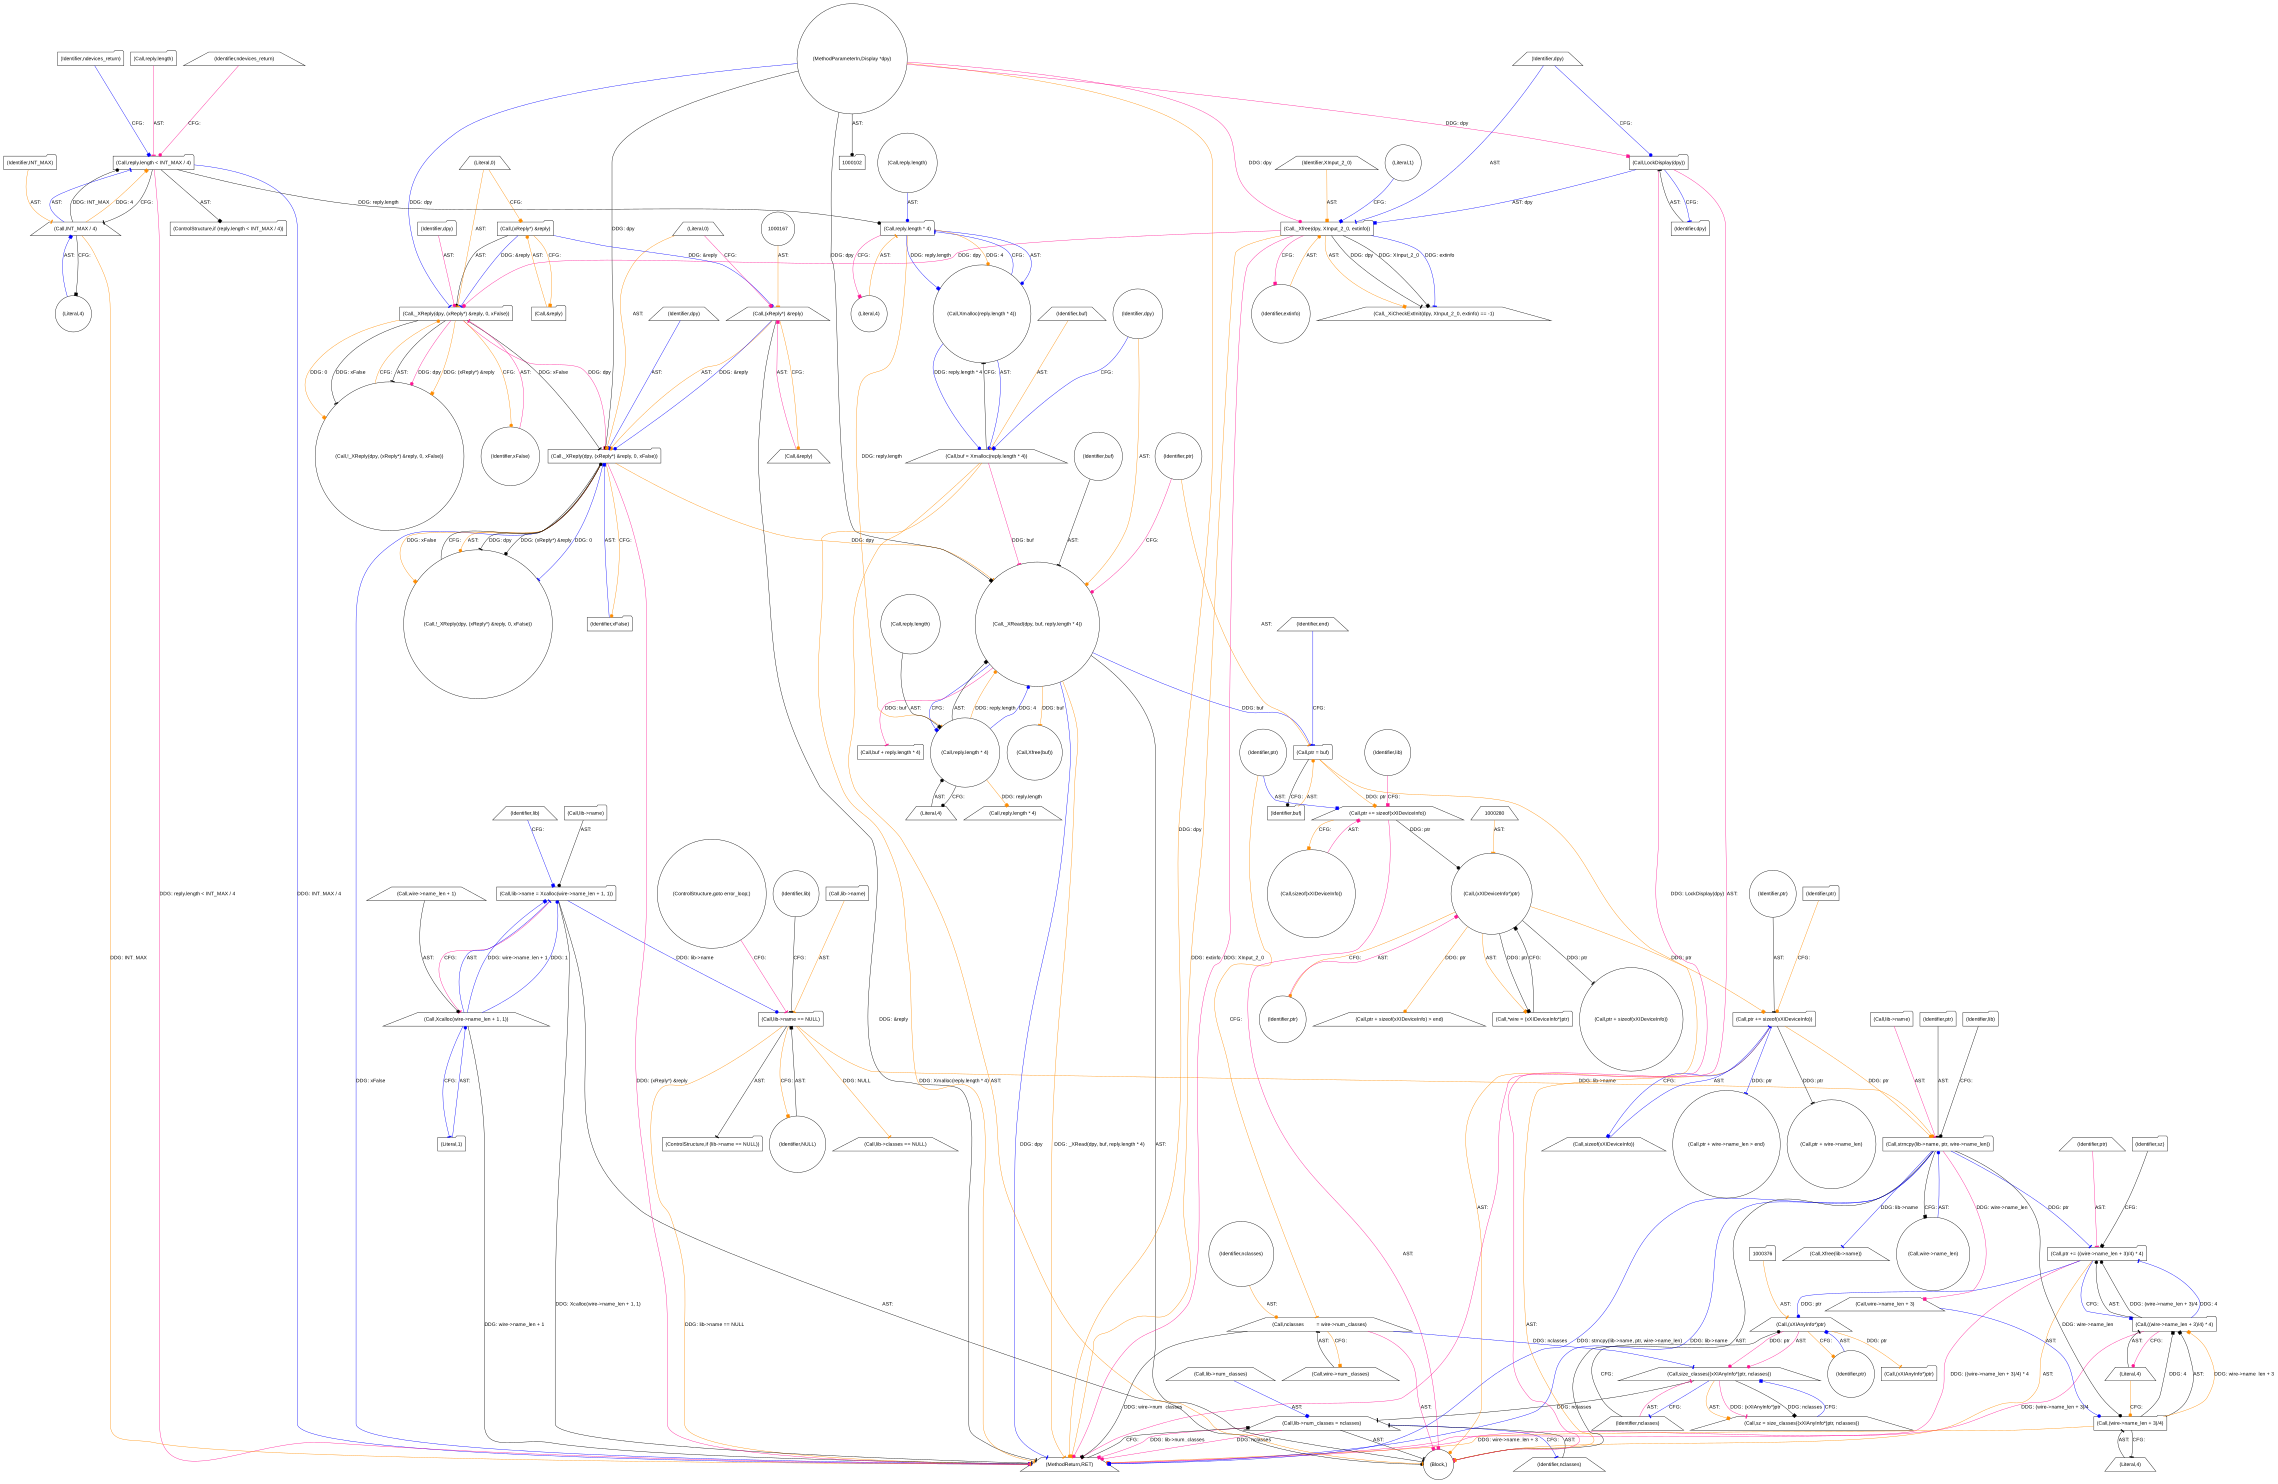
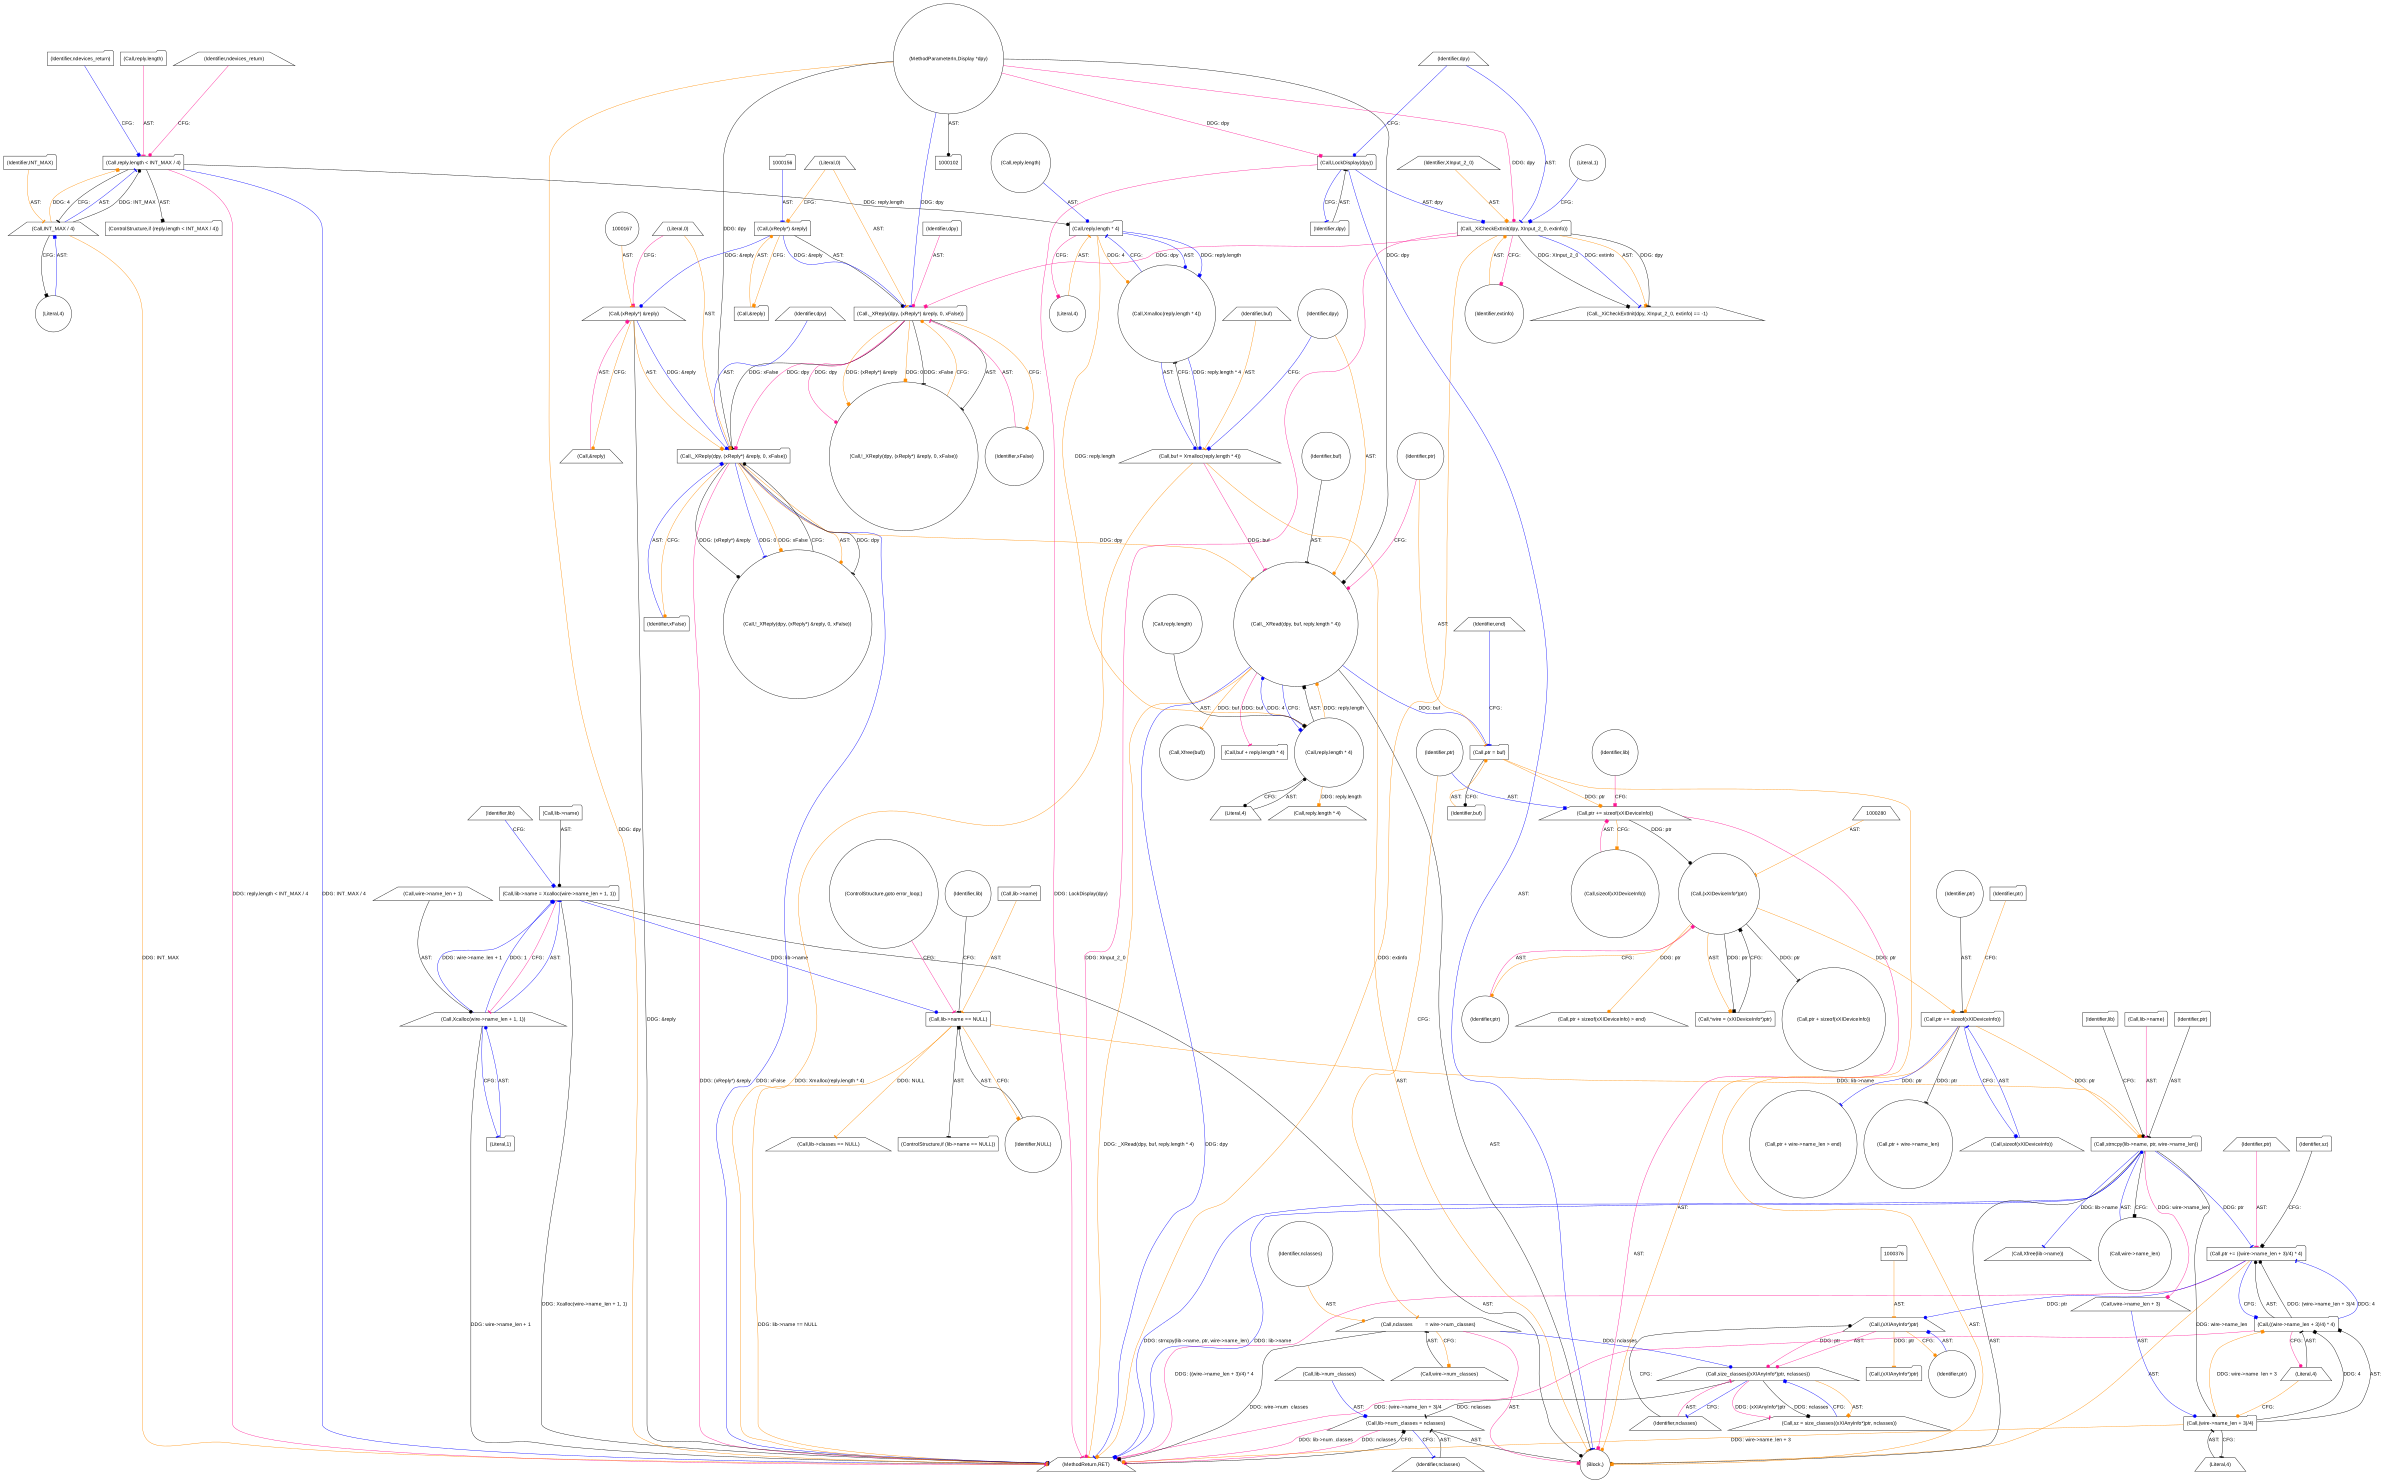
node "1000156": added
node "(Call,_Xfree(dpy, XInput_2_0, extinfo))": label "(Call,_Xfree(dpy, XInput_2_0, extinfo))" -> "(Call,_XiCheckExtInit(dpy, XInput_2_0, extinfo))"
edge "(Call,LockDisplay(dpy))" -> "(Block,)": color deeppink -> blue
edge "(Call,nclasses         = wire->num_classes)" -> "(Call,size_classes((xXIAnyInfo*)ptr, nclasses))": arrowhead tee -> dot
